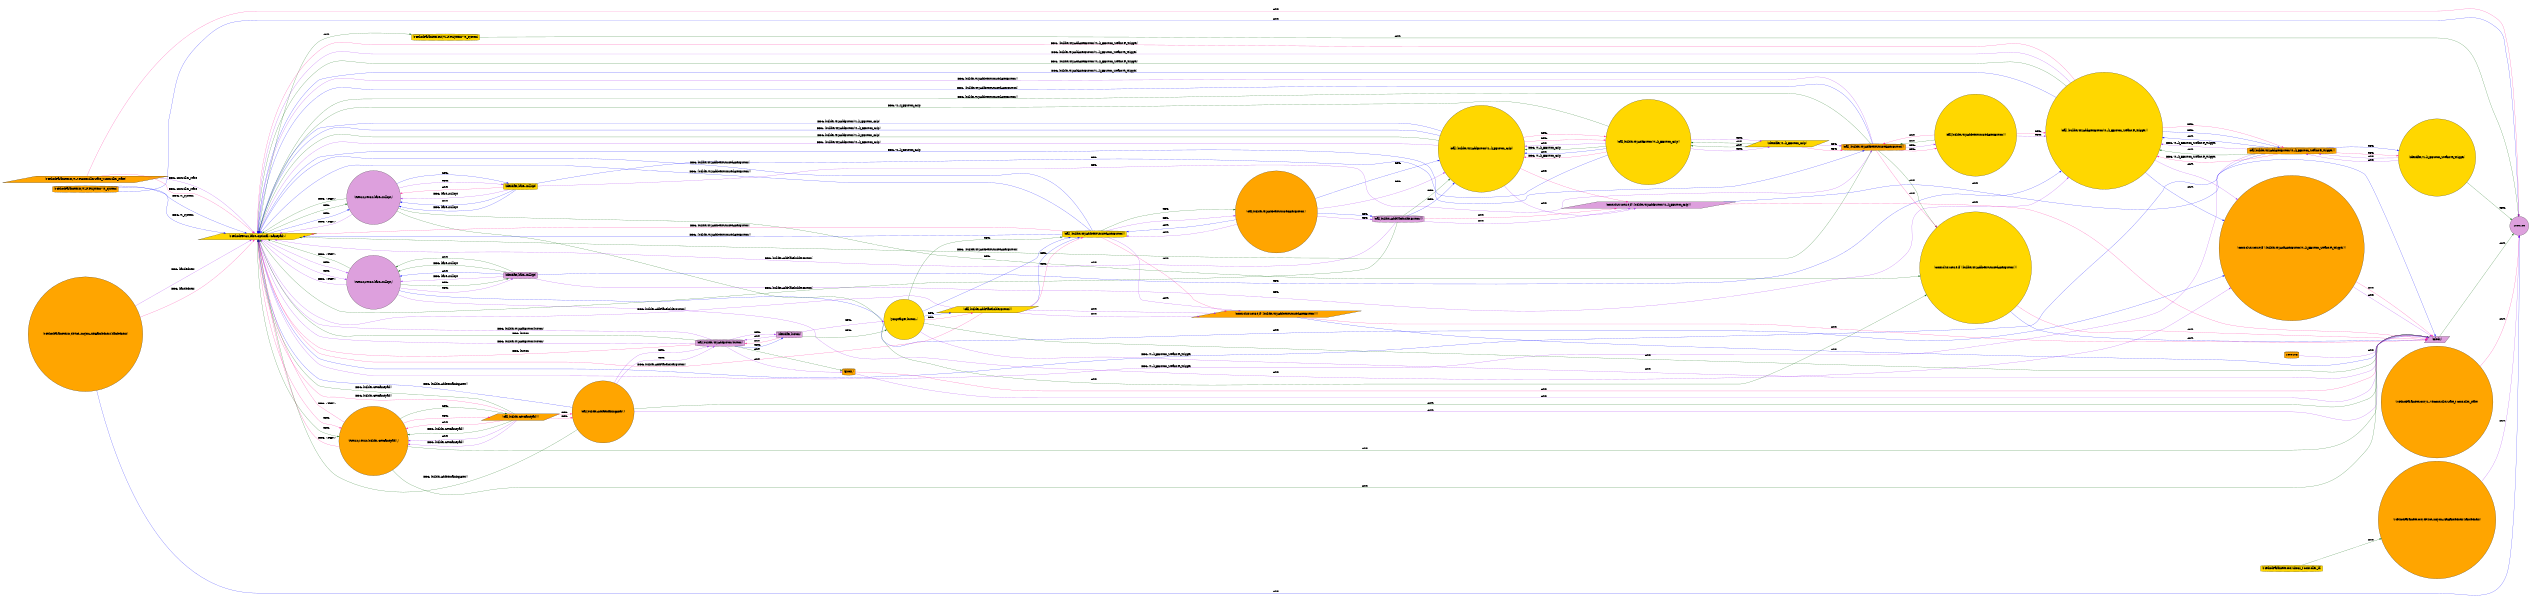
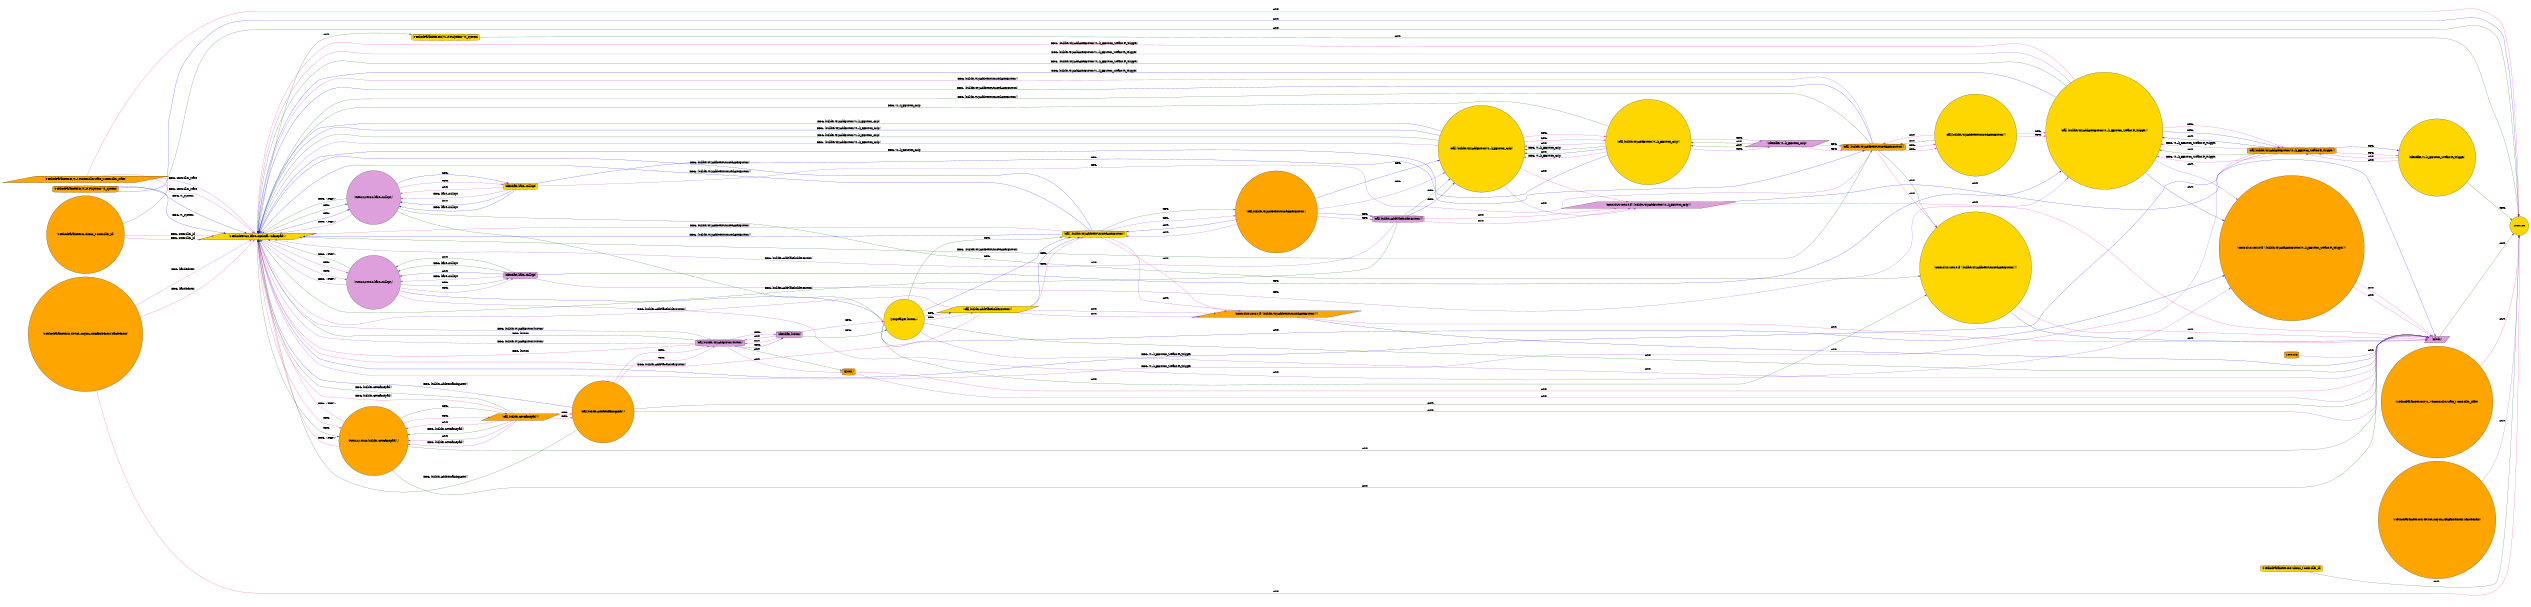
node "(Identifier,vr::k_EButton_Grip)": fillcolor gold -> plum
node "1000100": fillcolor plum -> gold
node "(MethodParameterIn,uint32_t controller_id)": added
edge "(MethodParameterOut,uint32_t controller_id)" -> "(MethodParameterOut,device::mojom::XRHandedness handedness)": now "(MethodParameterOut,uint32_t controller_id)" -> "1000100"
edge "(MethodParameterIn,device::mojom::XRHandedness handedness)" -> "1000100": color blue -> deeppink
